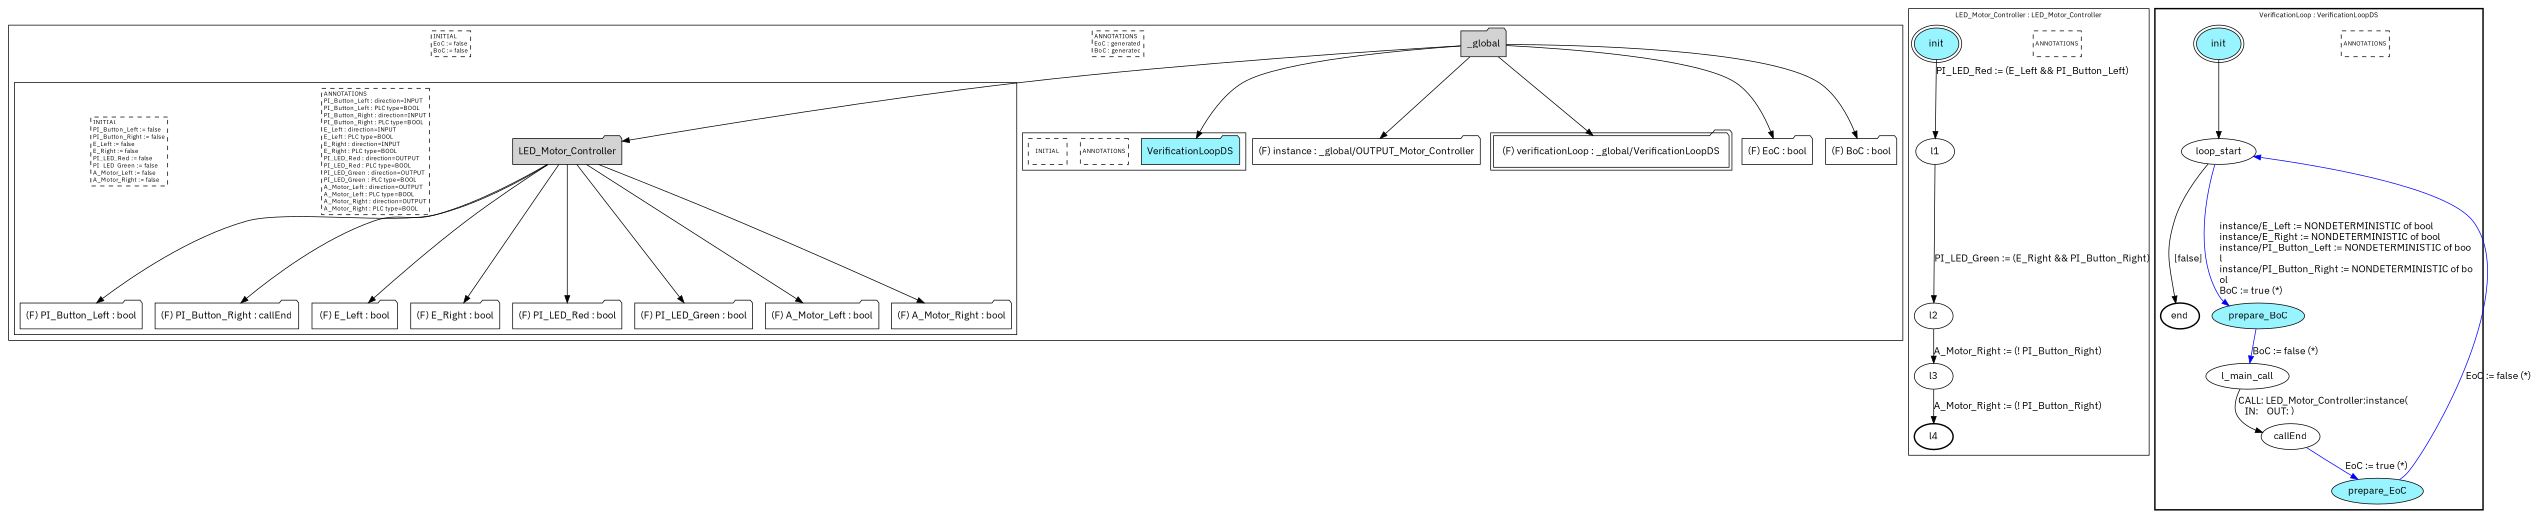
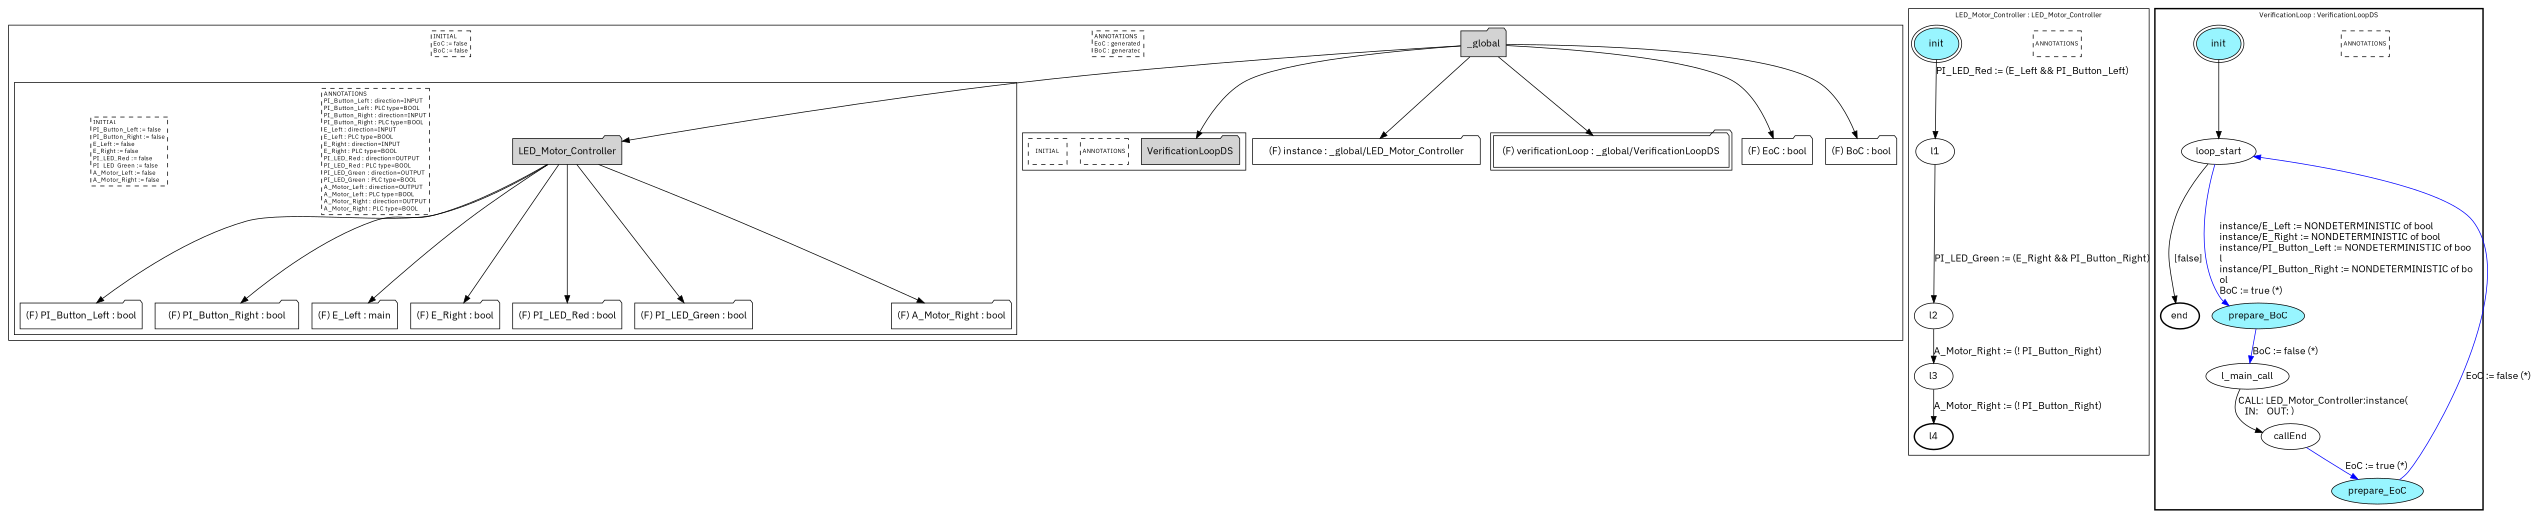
node "VerificationLoopDS": fillcolor cadetblue1 -> lightgrey
node "(F) instance : _global/OUTPUT_Motor_Controller": label "(F) instance : _global/OUTPUT_Motor_Controller" -> "(F) instance : _global/LED_Motor_Controller"
node "(F) PI_Button_Right : callEnd": label "(F) PI_Button_Right : callEnd" -> "(F) PI_Button_Right : bool"
node "(F) E_Left : bool": label "(F) E_Left : bool" -> "(F) E_Left : main"
node "(F) A_Motor_Left : bool": removed
